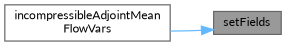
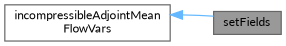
edge "incompressibleAdjointMean FlowVars" -> "setFields": reversed
